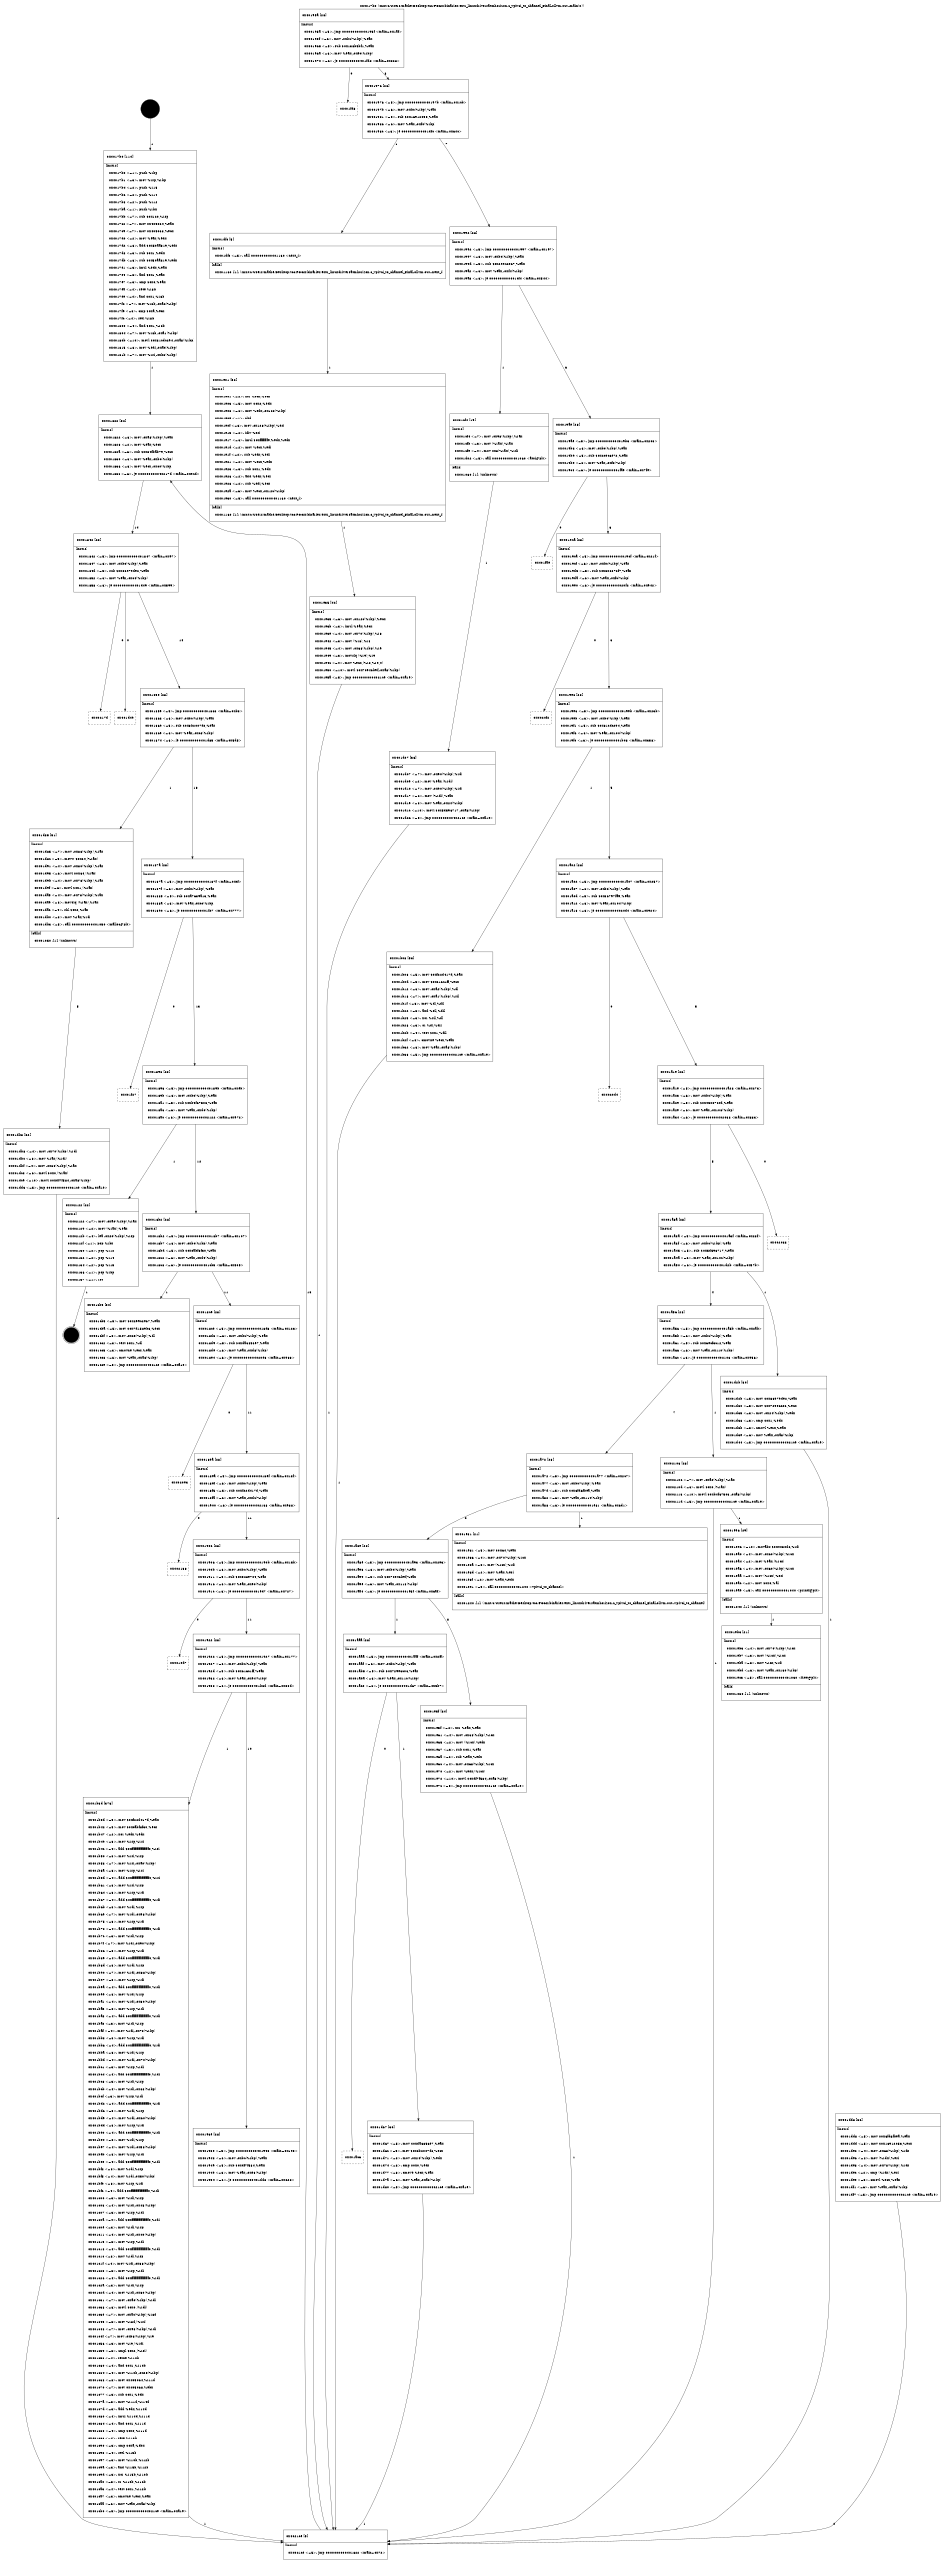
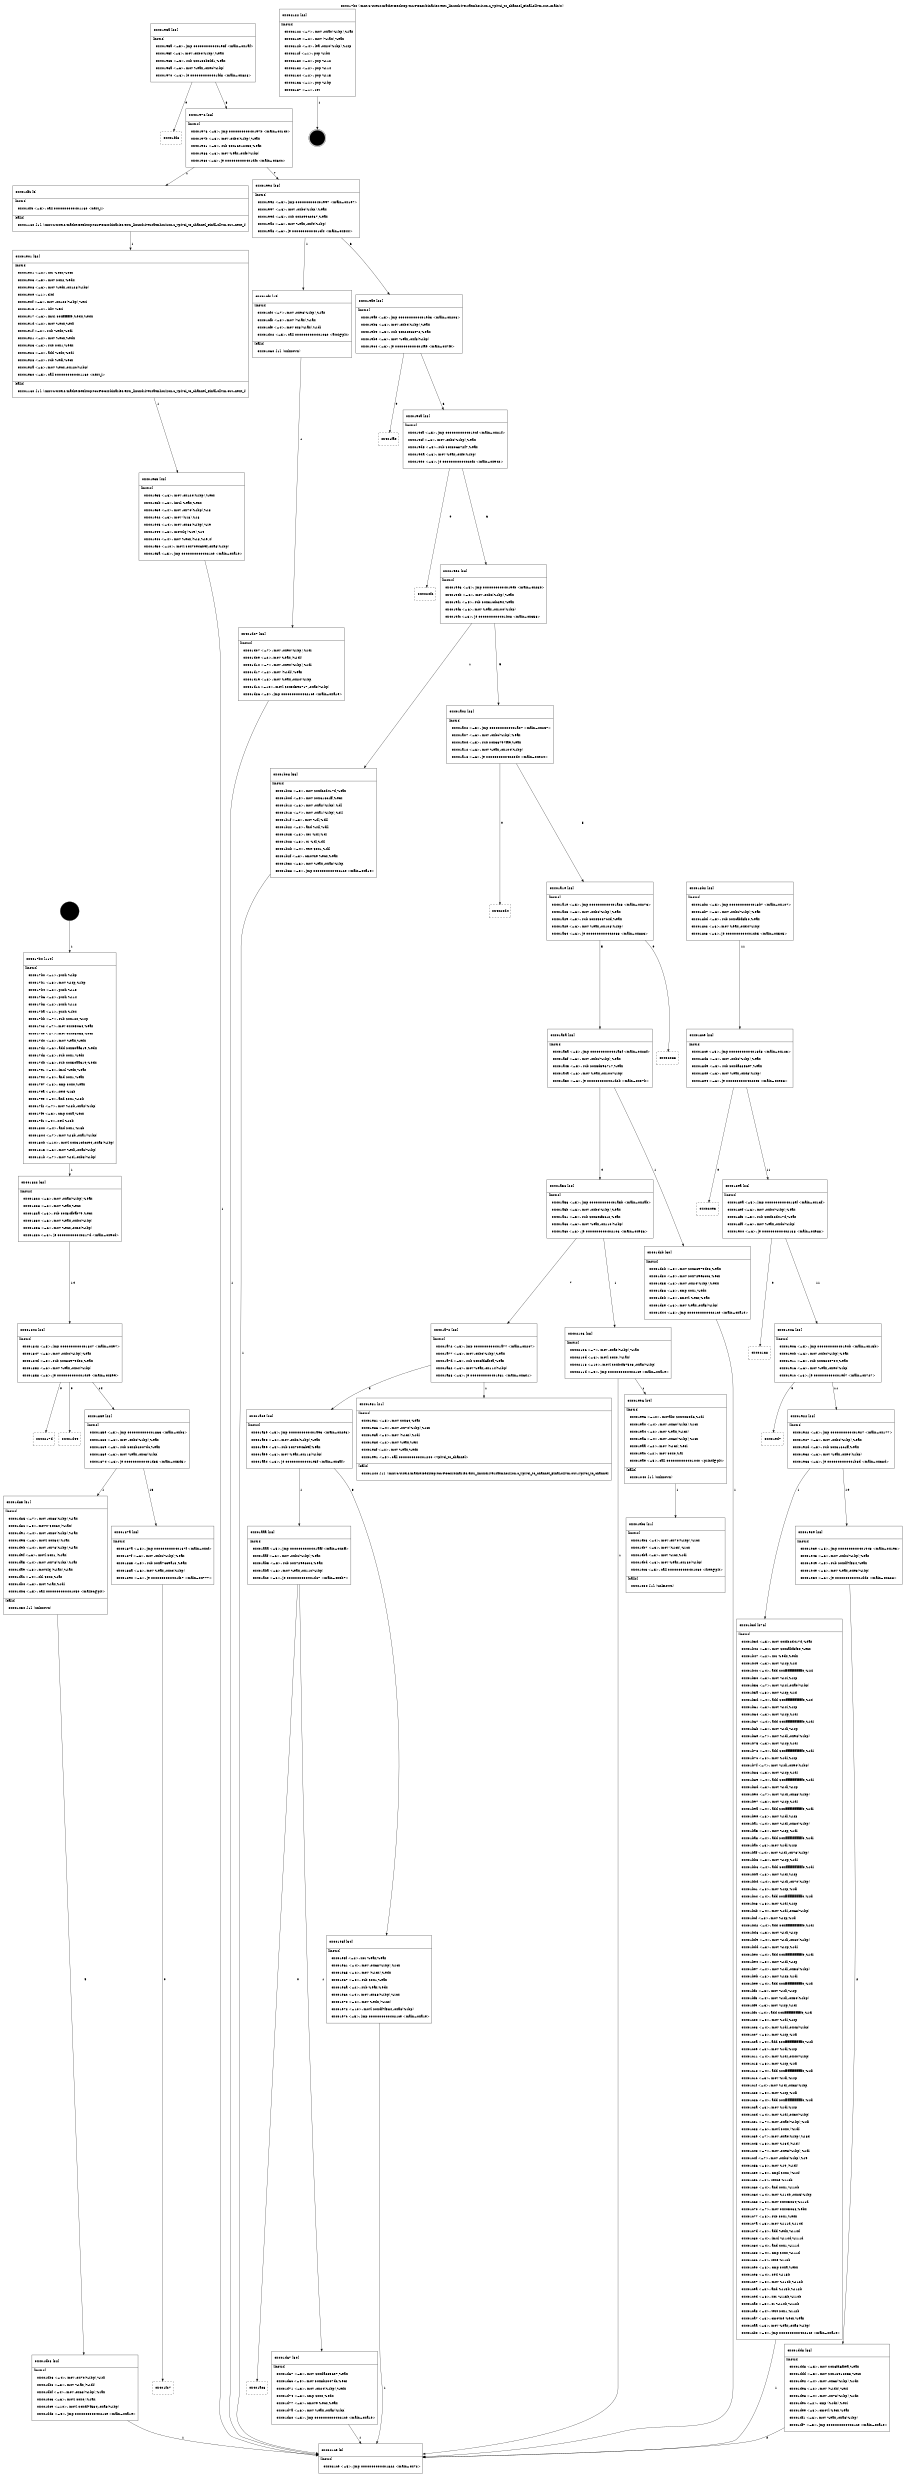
node "0x401896 [28]": removed
node "0x401cb5 [30]": removed
edge "0x4021ce [5]" -> "0x401822 [32]": removed, label "13"
edge "0x40193e [28]" -> "0x401dd8 [36]": added, label "2"
